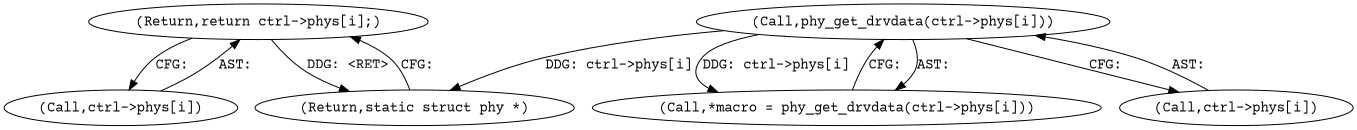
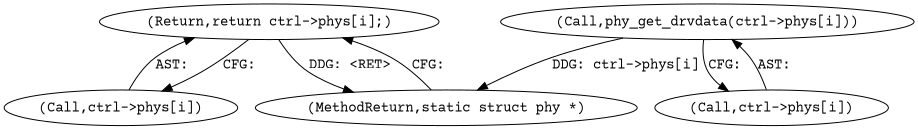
node "(Return,static struct phy *)": label "(Return,static struct phy *)" -> "(MethodReturn,static struct phy *)"
node "(Call,*macro = phy_get_drvdata(ctrl->phys[i]))": removed
